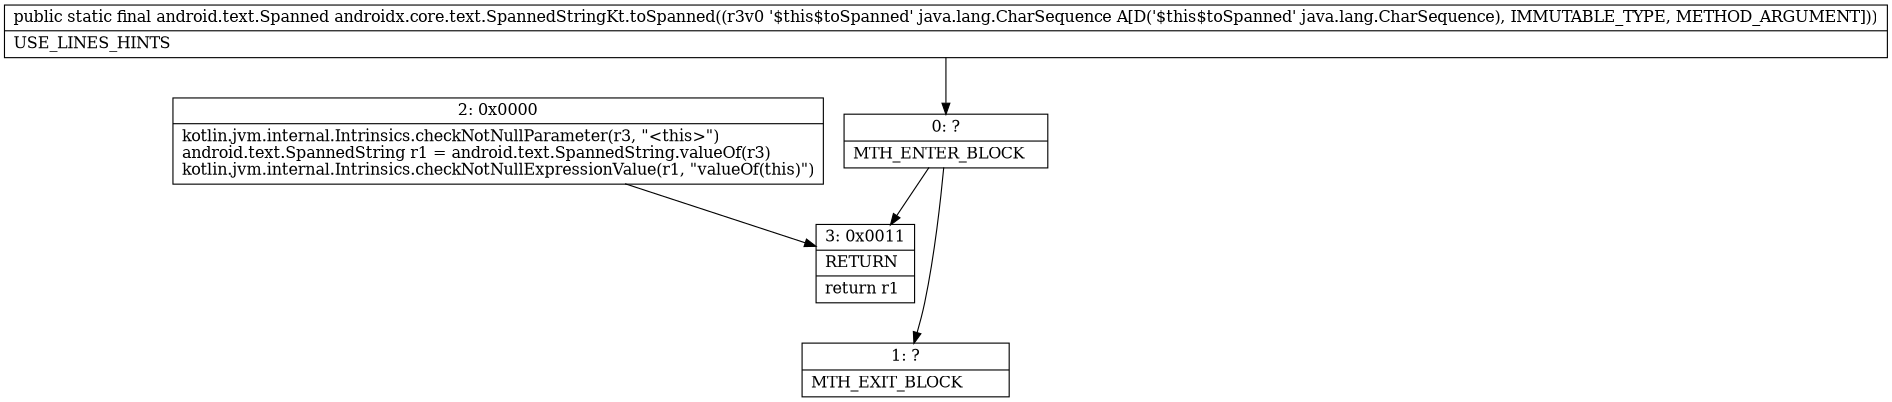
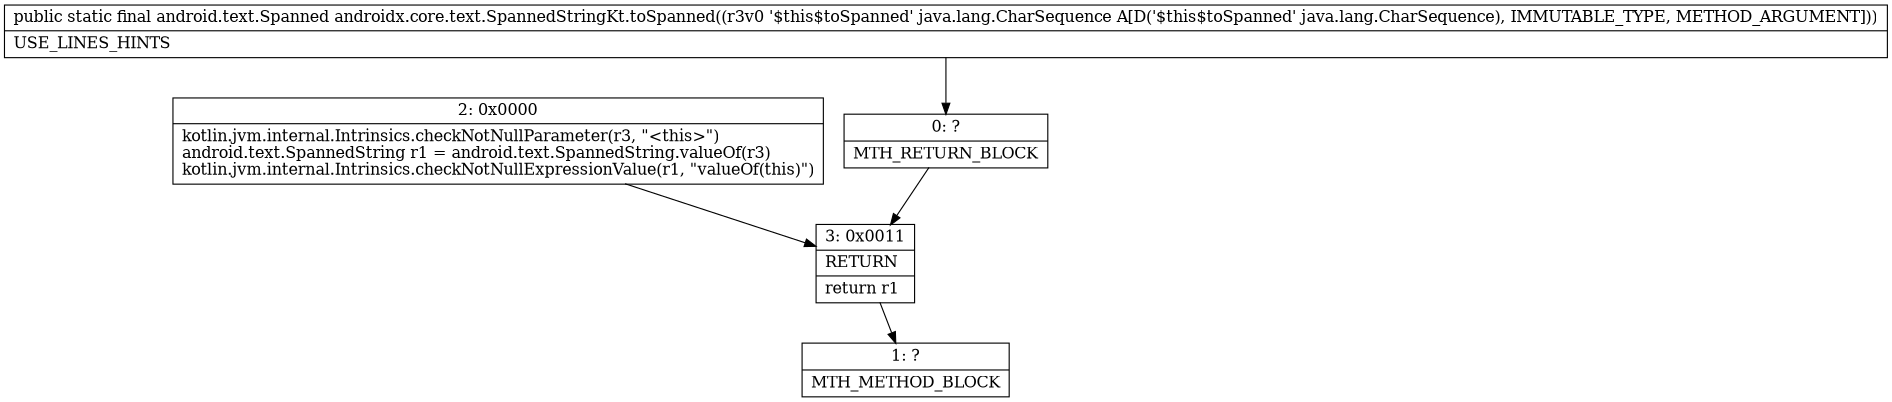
node "0: ?": text "MTH_ENTER_BLOCK" -> "MTH_RETURN_BLOCK"
edge "0: ?" -> "1: ?": now "3: 0x0011" -> "1: ?"
node "1: ?": text "MTH_EXIT_BLOCK" -> "MTH_METHOD_BLOCK"
